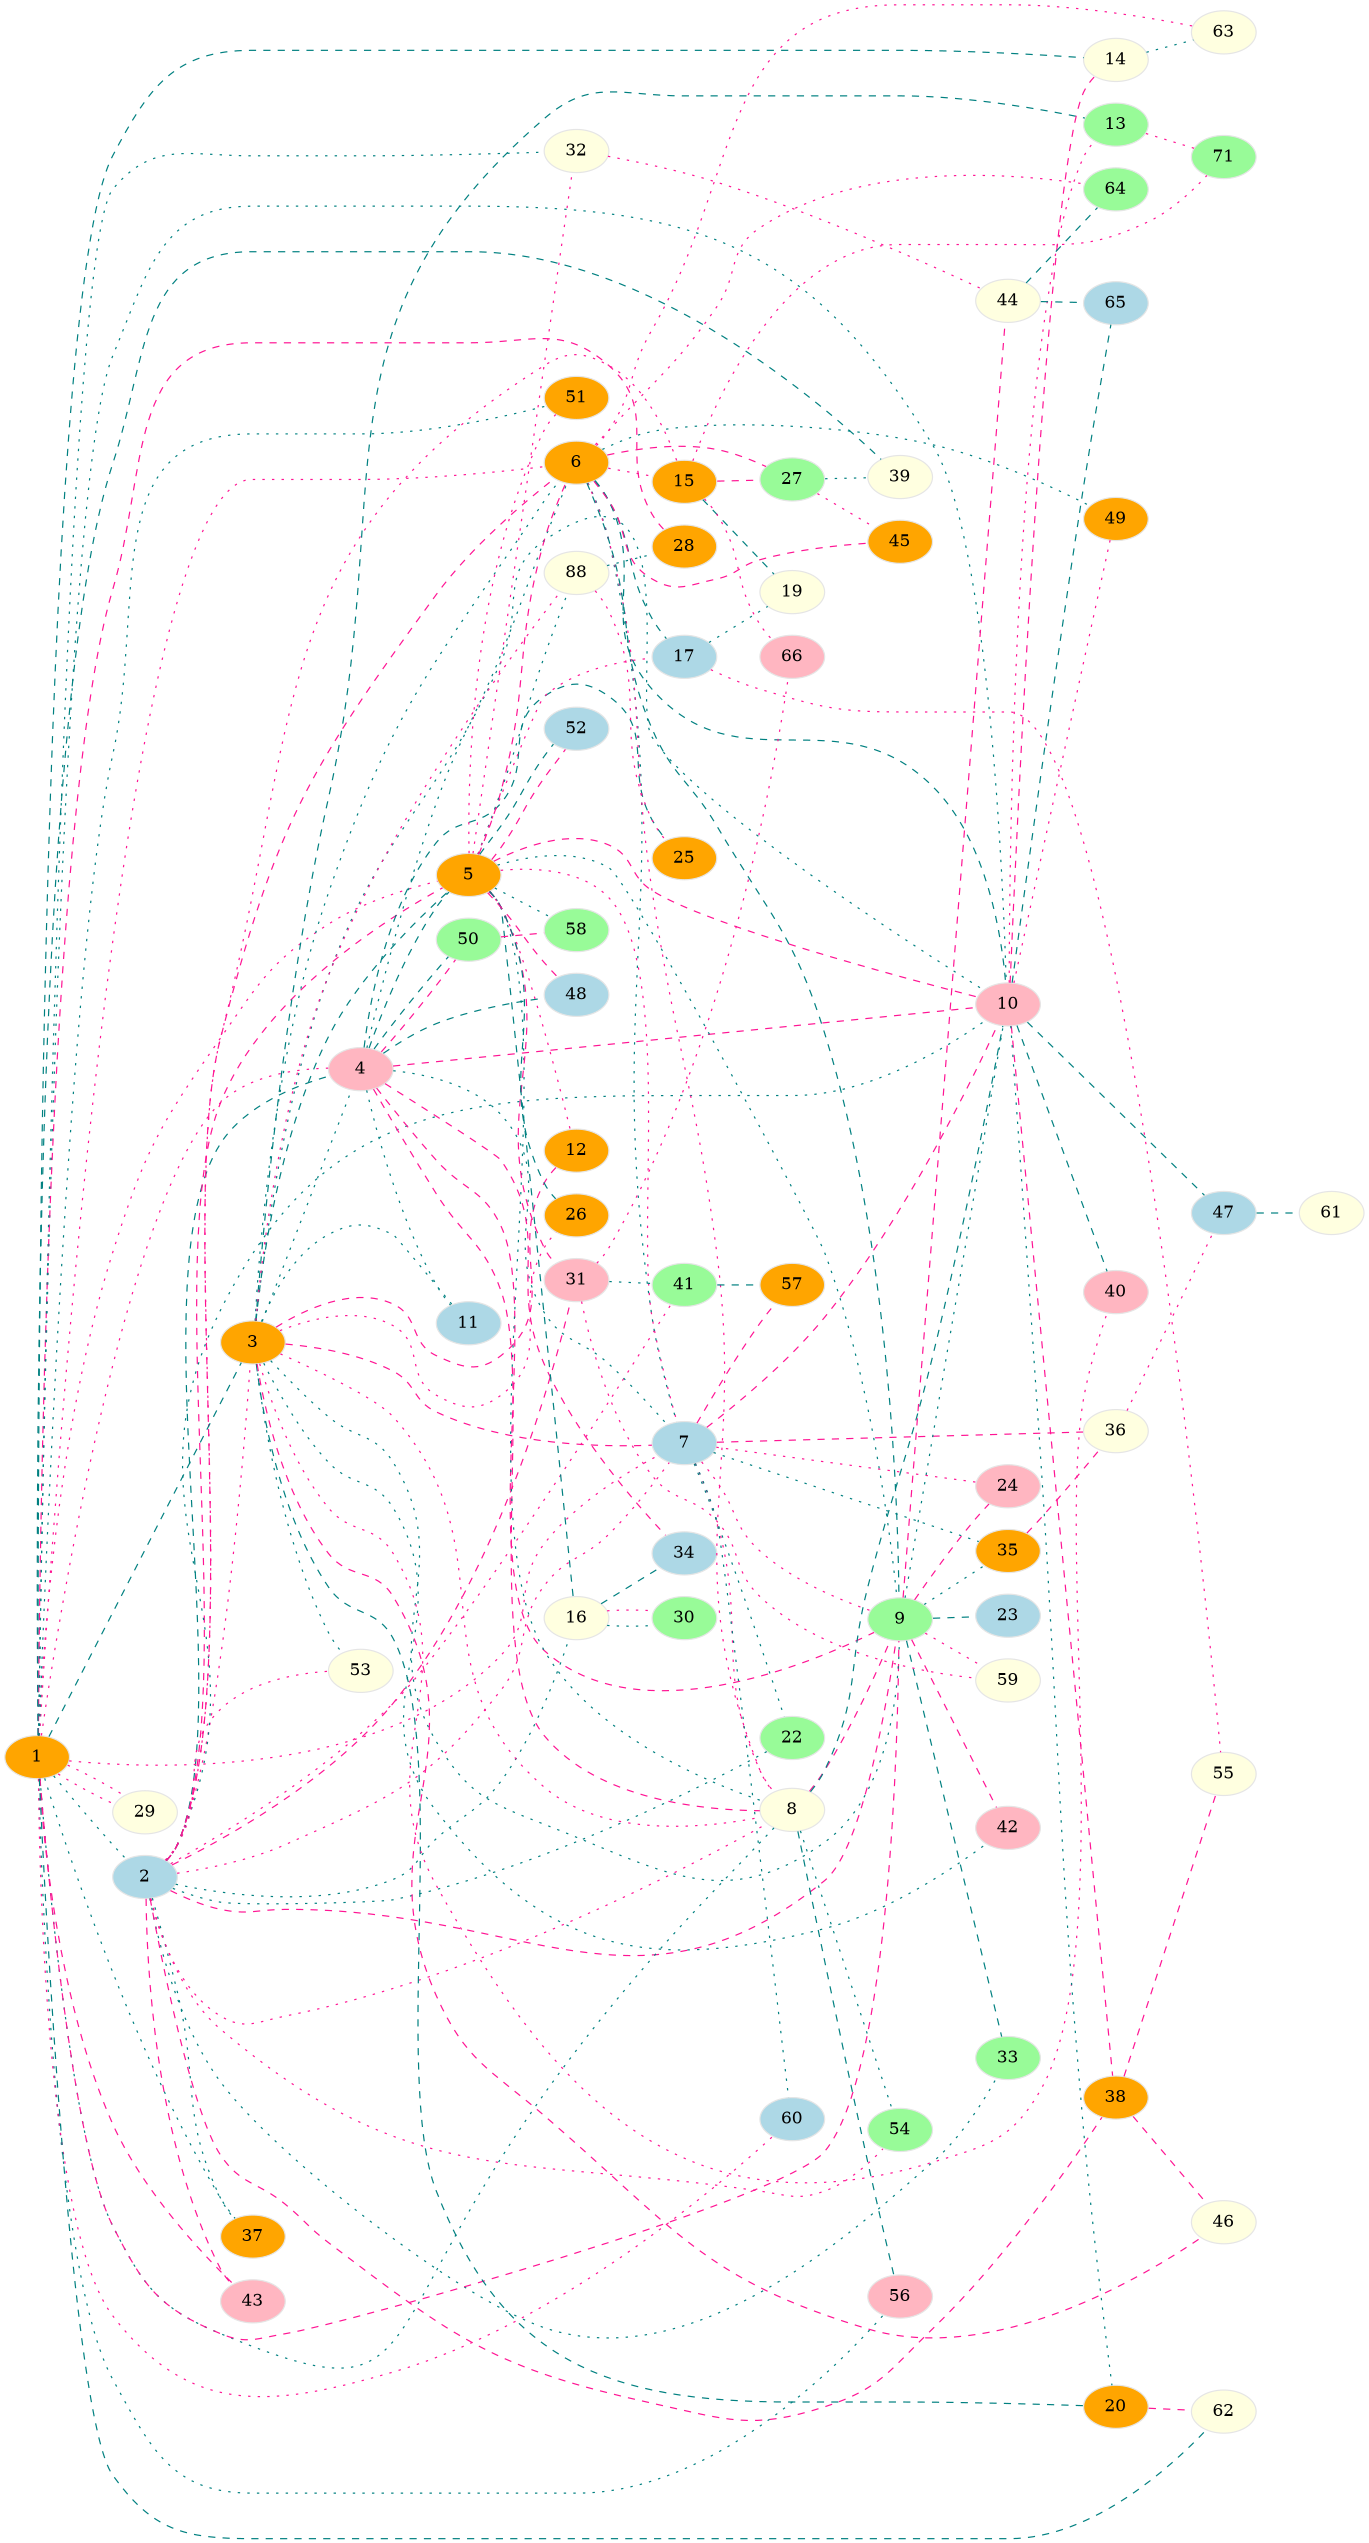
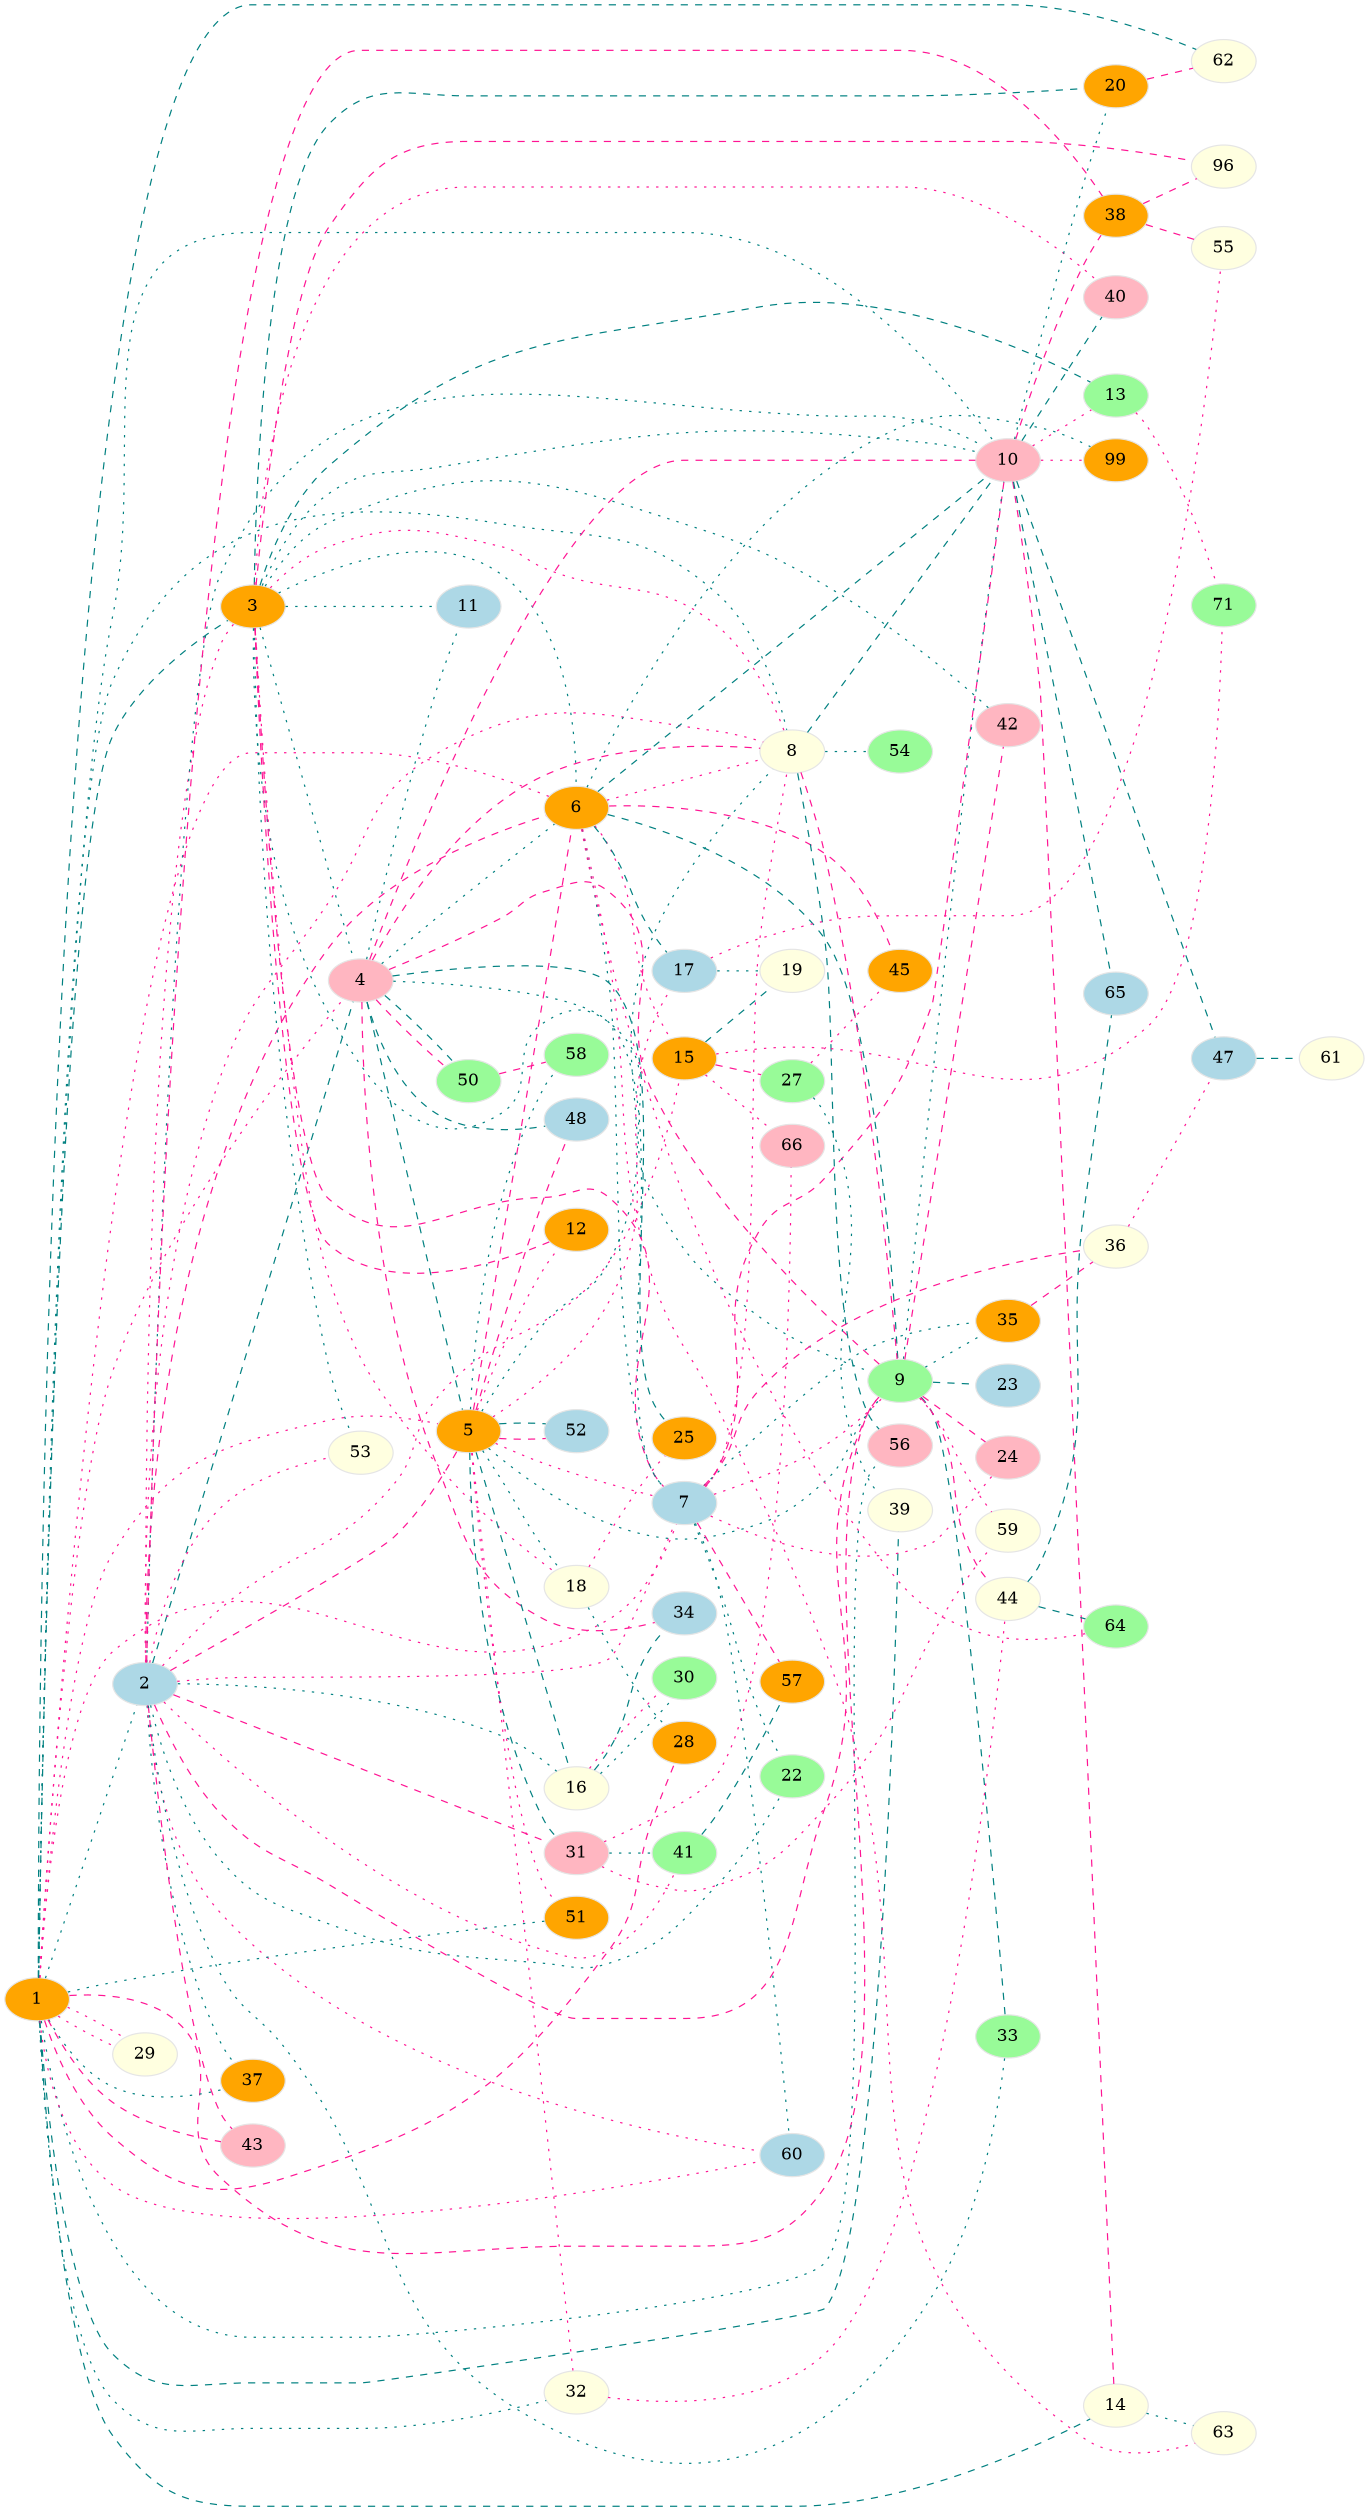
edge "6" -- "27": removed
node "49": label "49" -> "99"
node "88": label "88" -> "18"
edge "5" -- "10": removed
edge "5" -- "31": color deeppink -> teal
edge "5" -- "3": removed
node "26": removed
edge "2" -- "54": now "2" -- "60"
node "46": label "46" -> "96"
